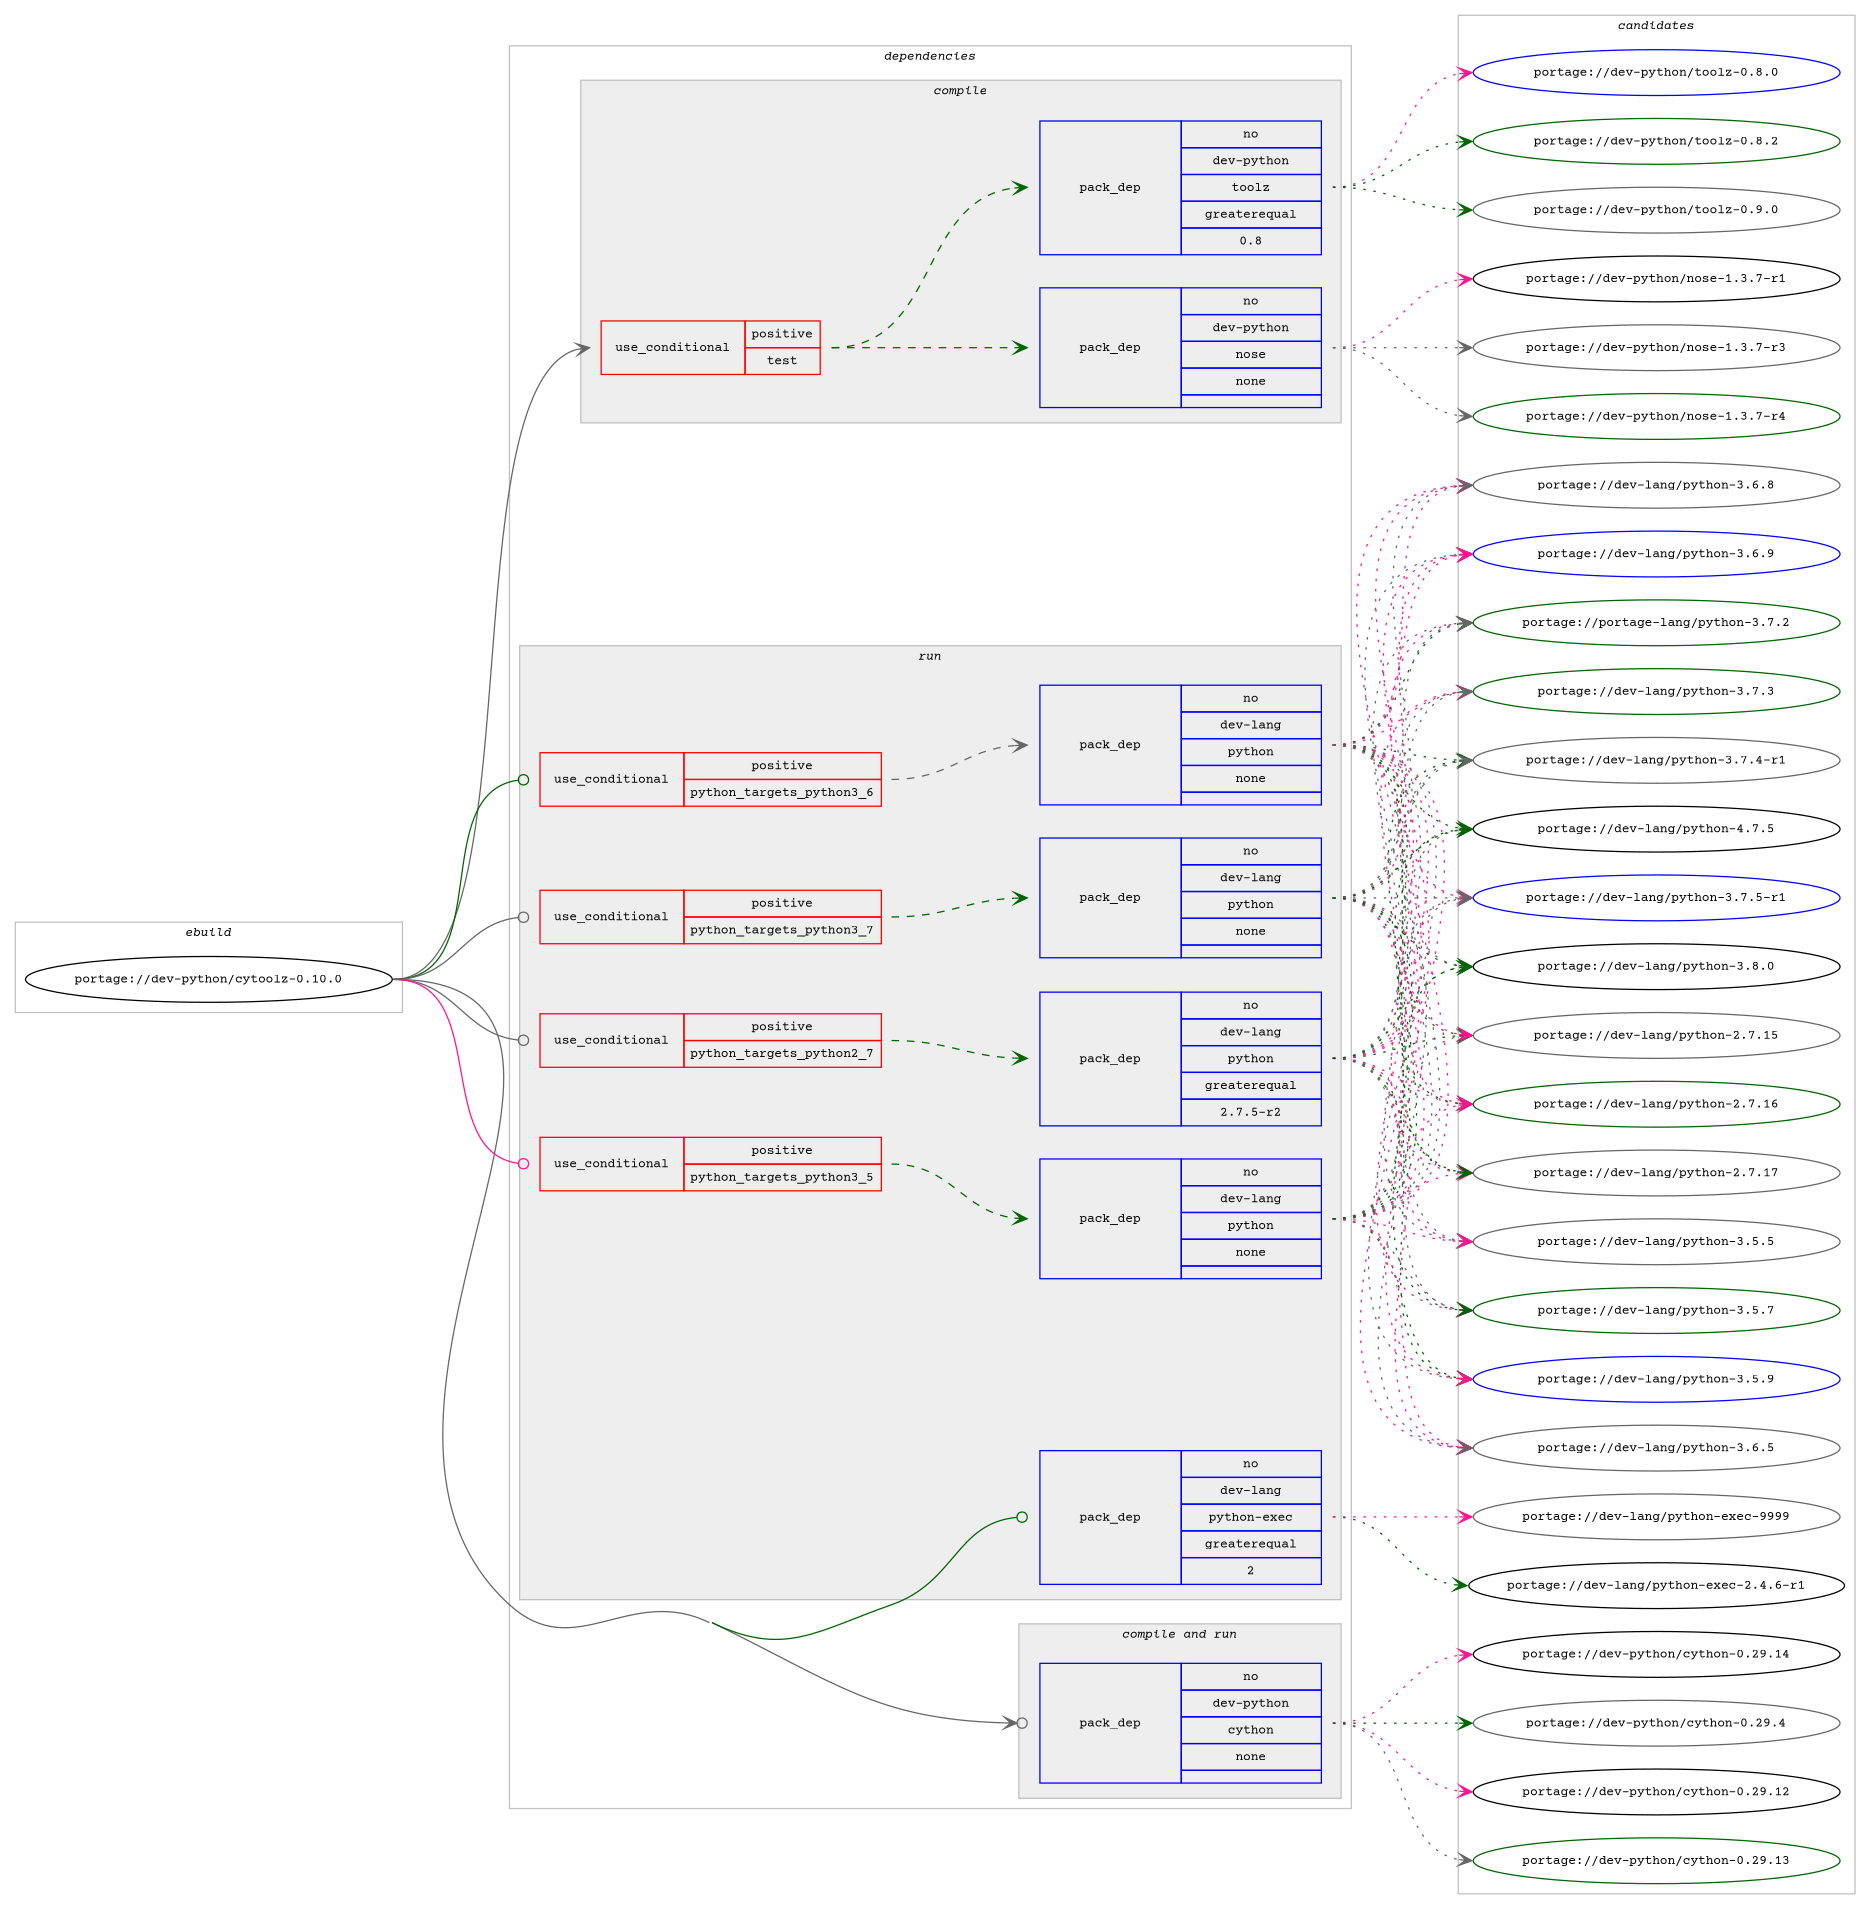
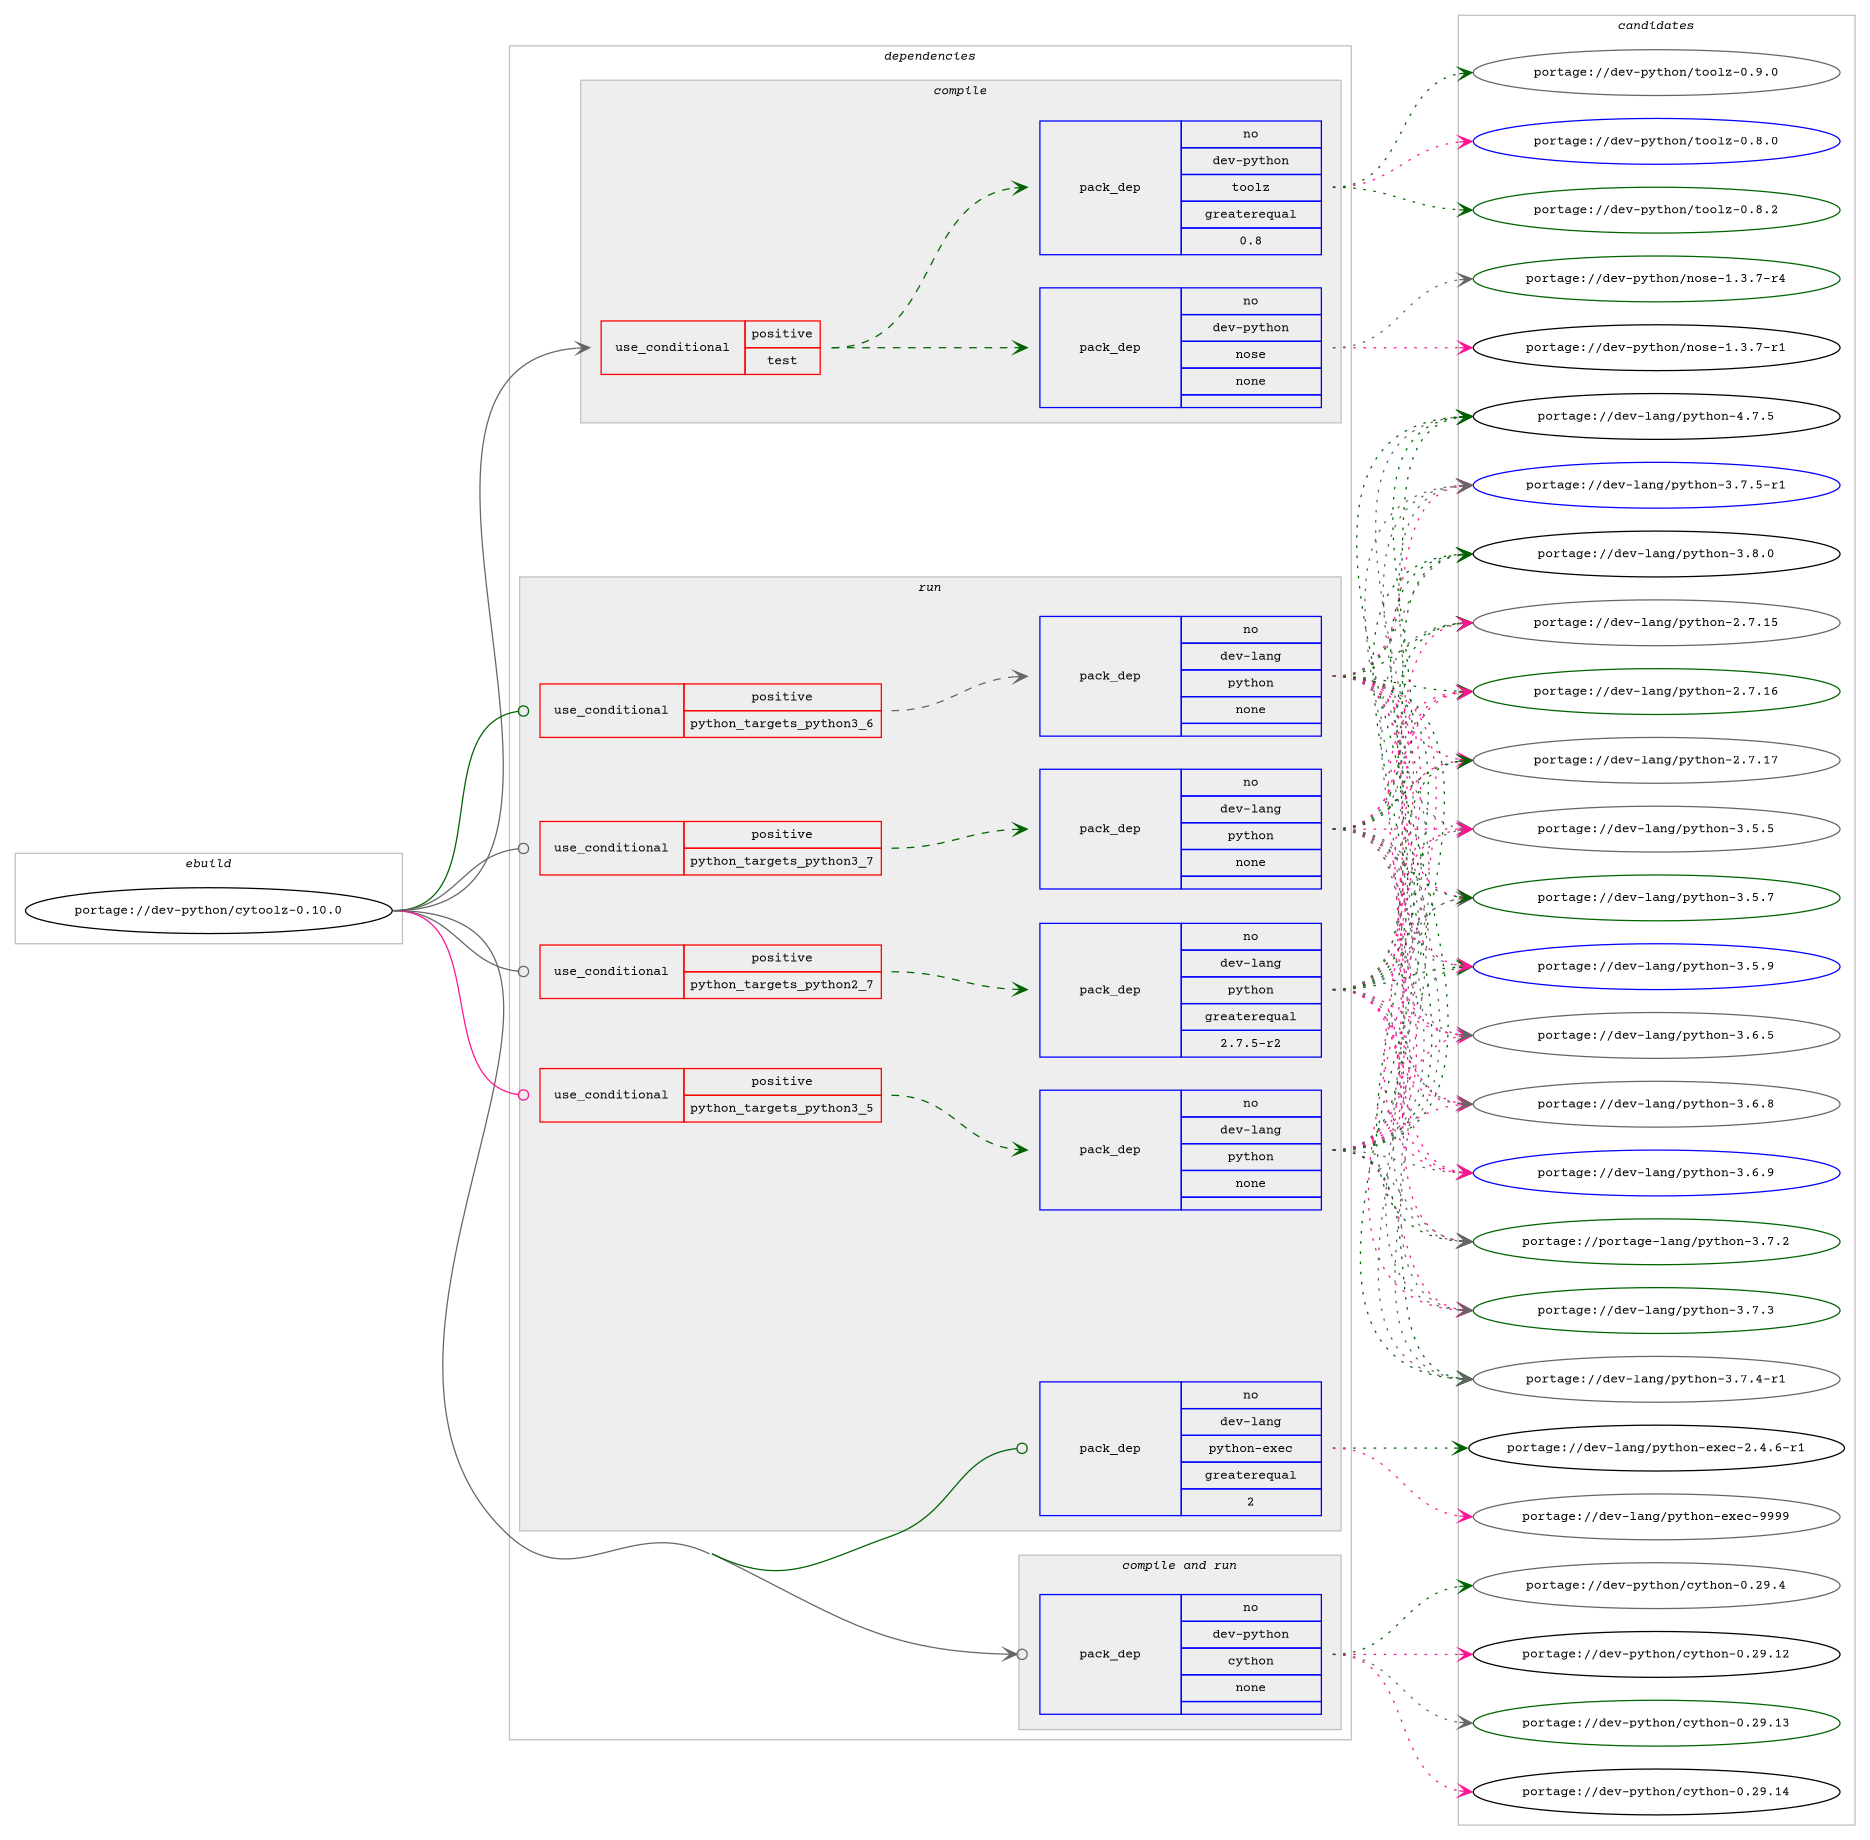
node "portage://dev-python/nose-1.3.7-r3": removed
